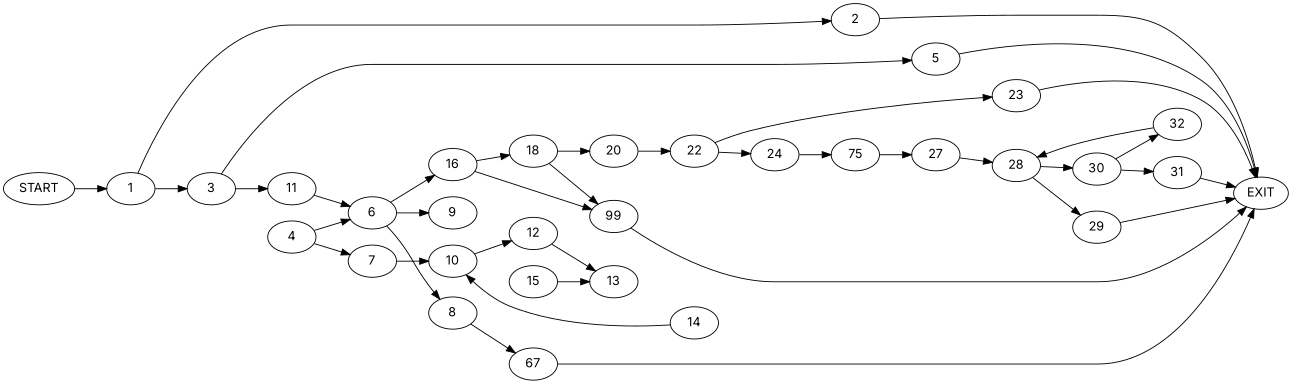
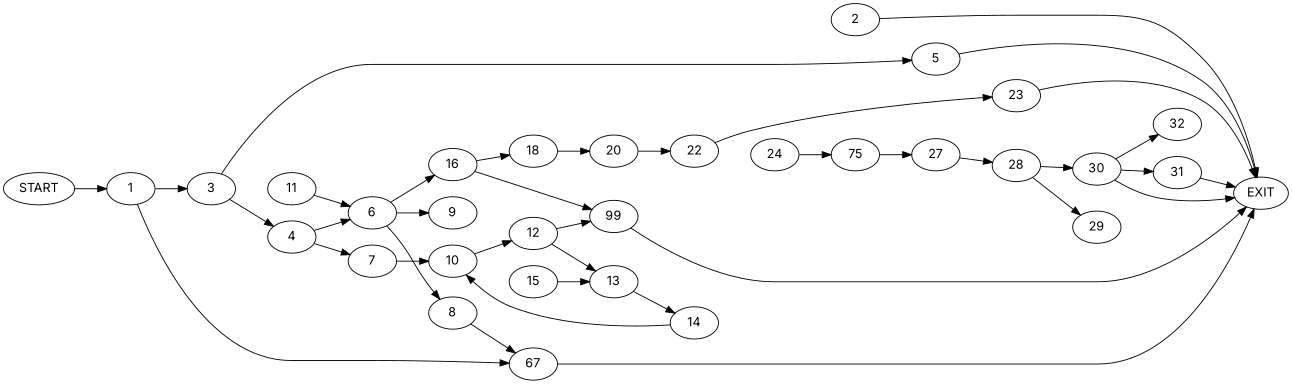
edge "1" -> "2": now "1" -> "67"
edge "32" -> "28": removed
edge "22" -> "24": removed
edge "18" -> "99": now "12" -> "99"
edge "3" -> "11": now "3" -> "4"
edge "29" -> "EXIT": now "30" -> "EXIT"
edge "13" -> "14": added
